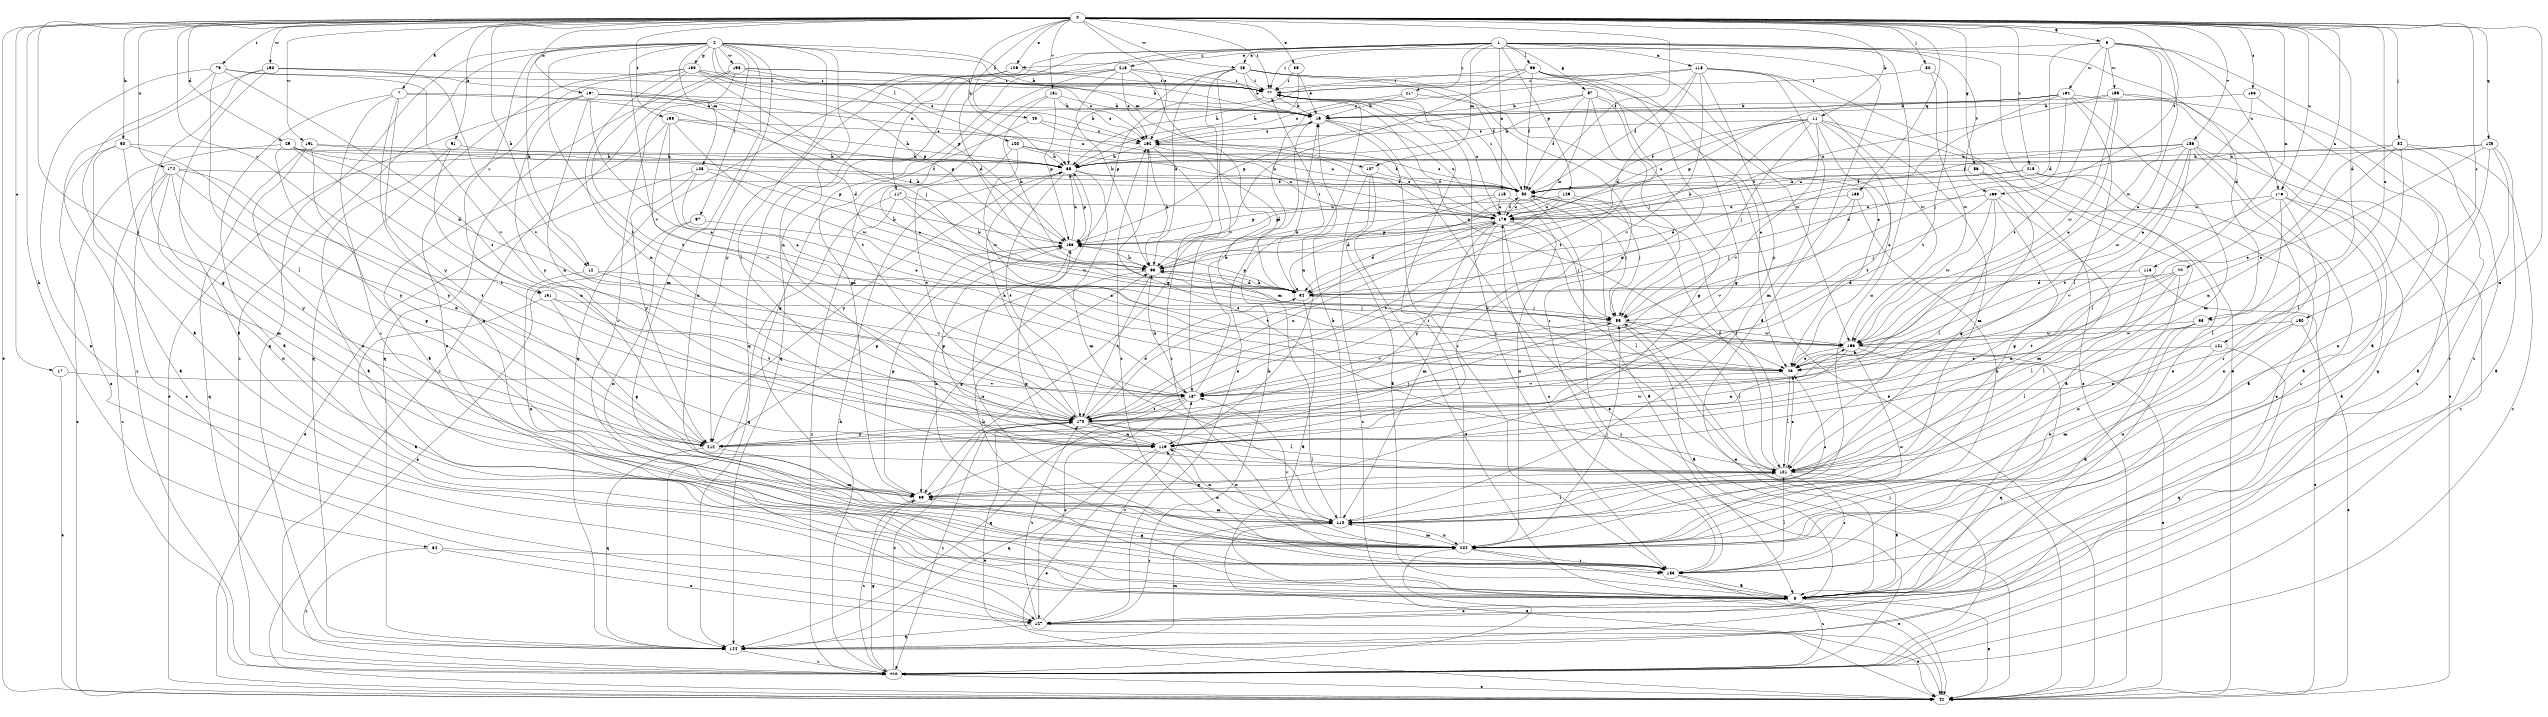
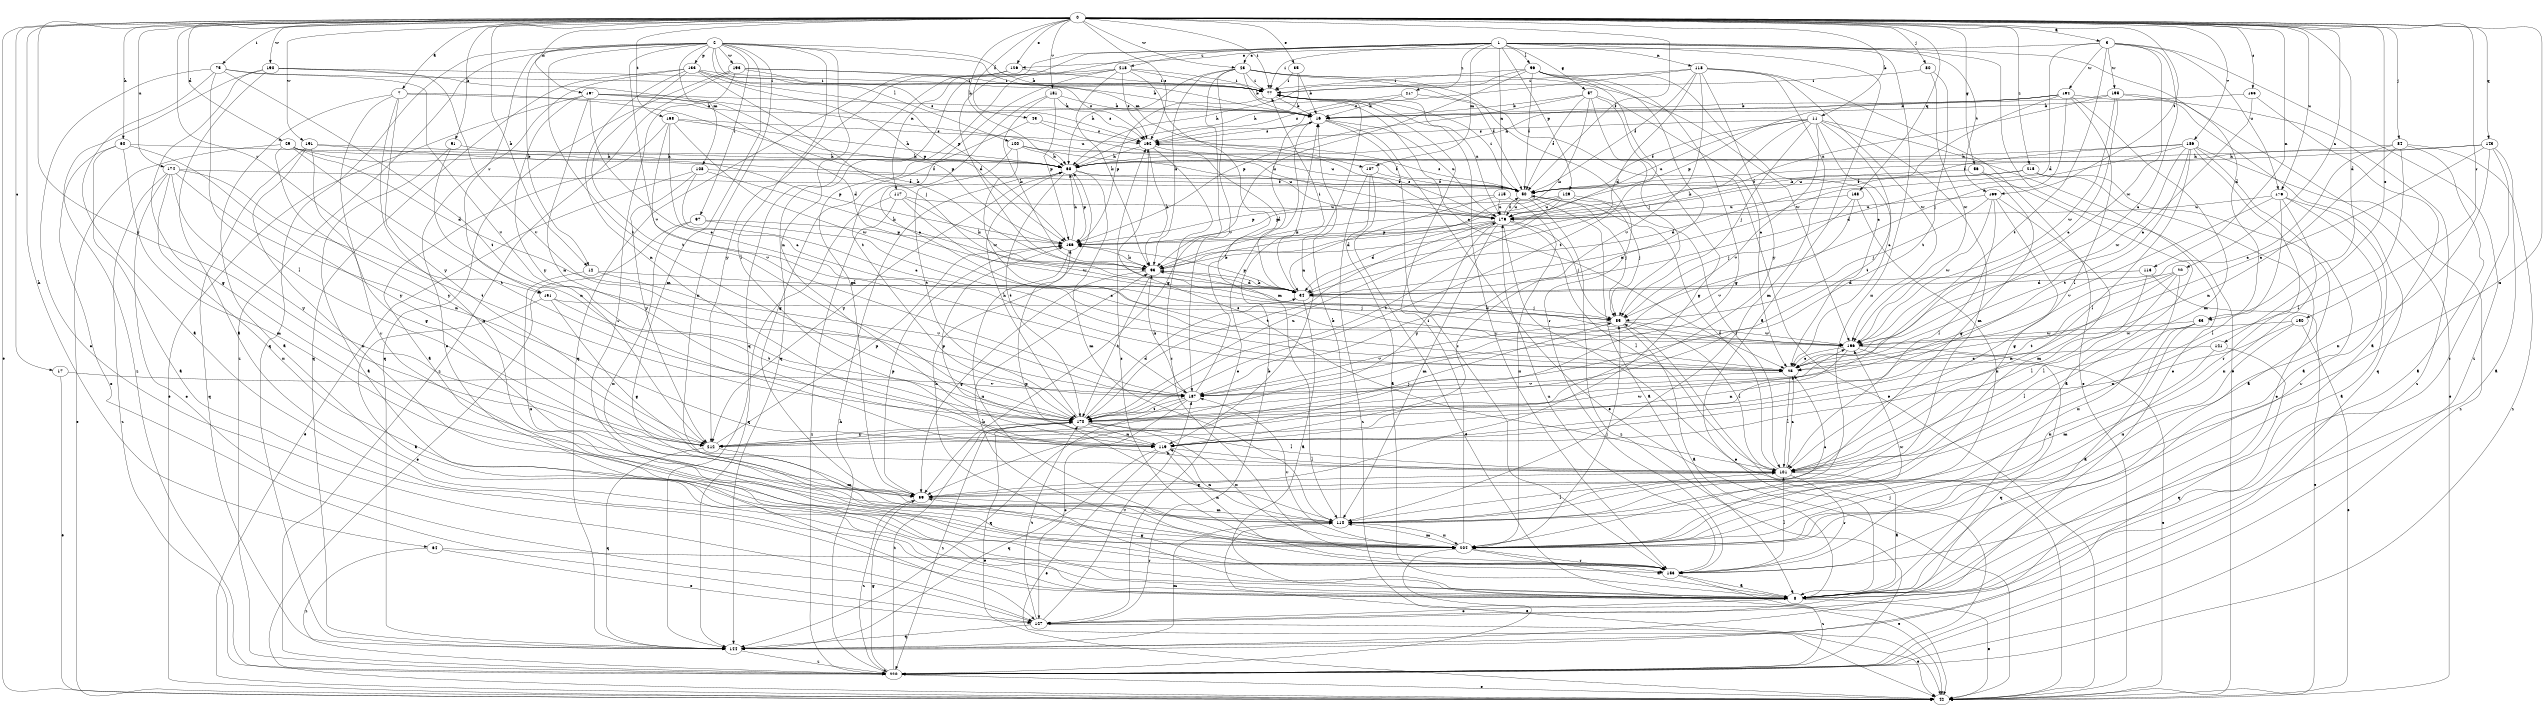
edge "97" -> "136": added, label "p"
